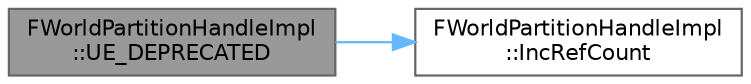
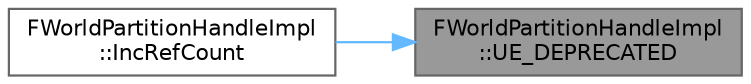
edge "FWorldPartitionHandleImpl ::UE_DEPRECATED" -> "FWorldPartitionHandleImpl ::IncRefCount": reversed
